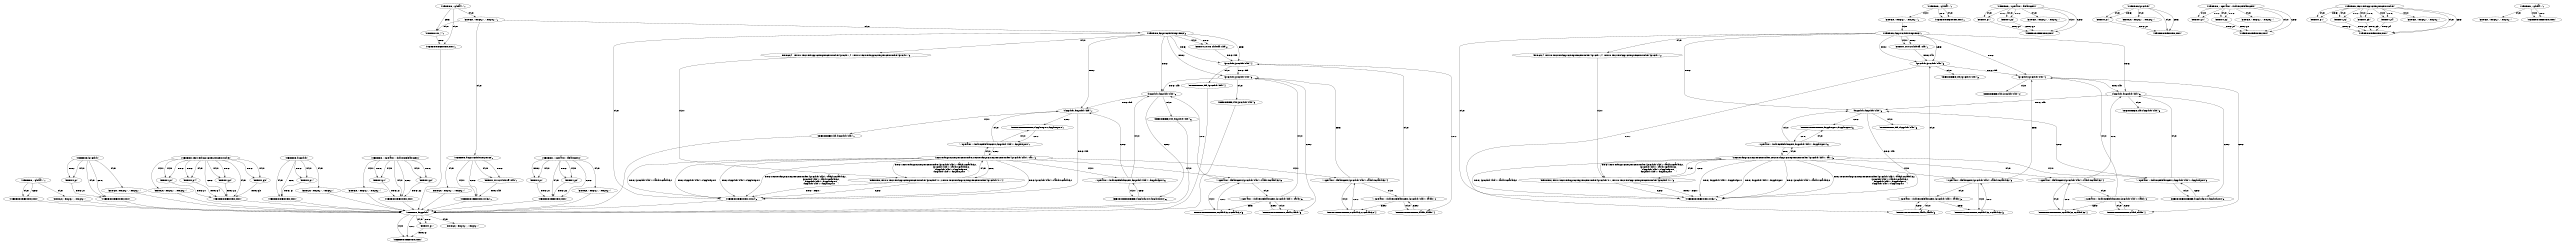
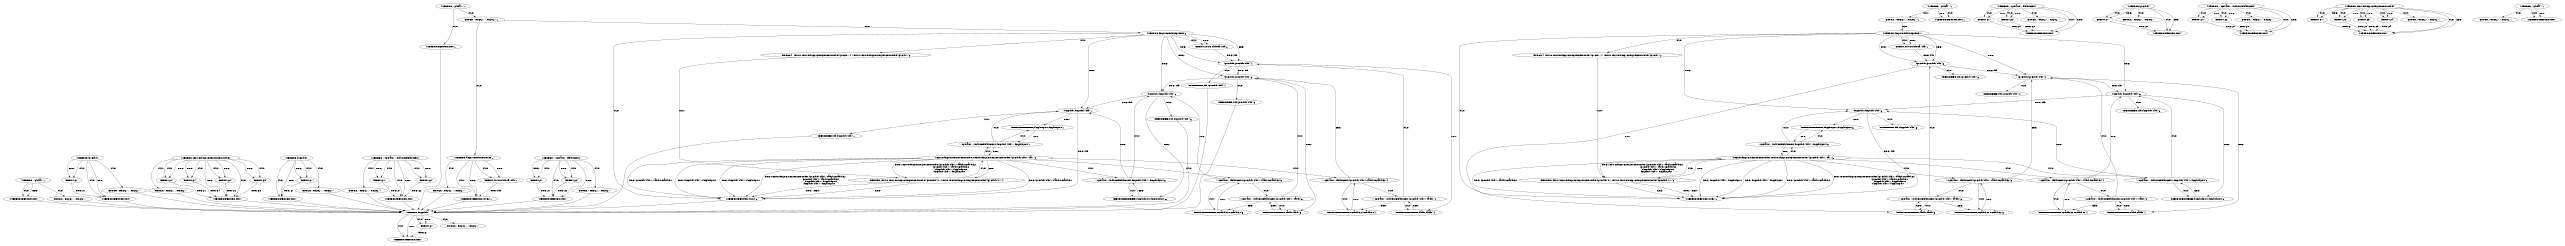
node "(UNKNOWN,),))": removed
